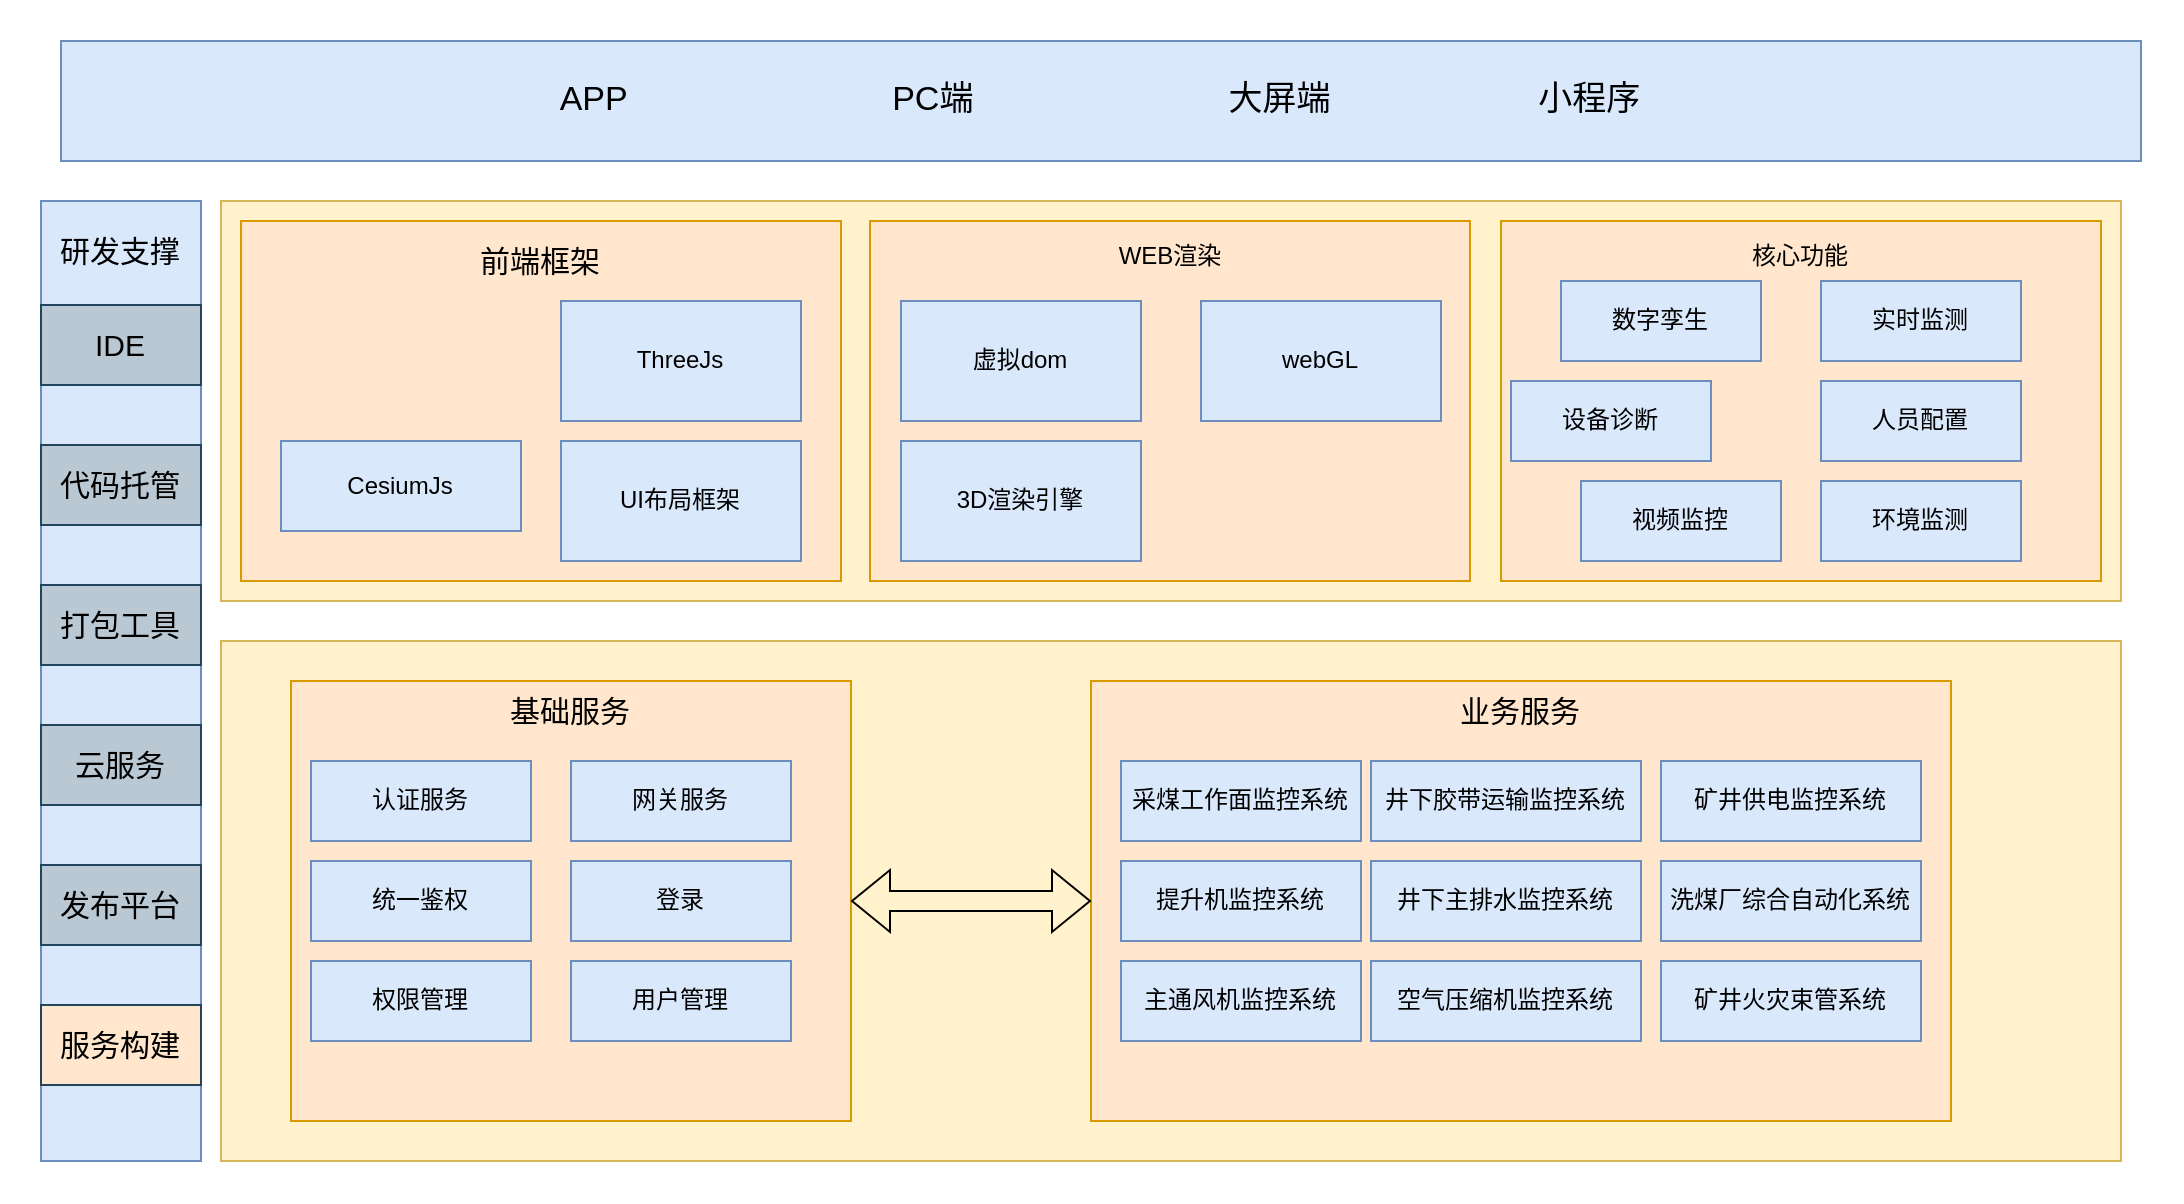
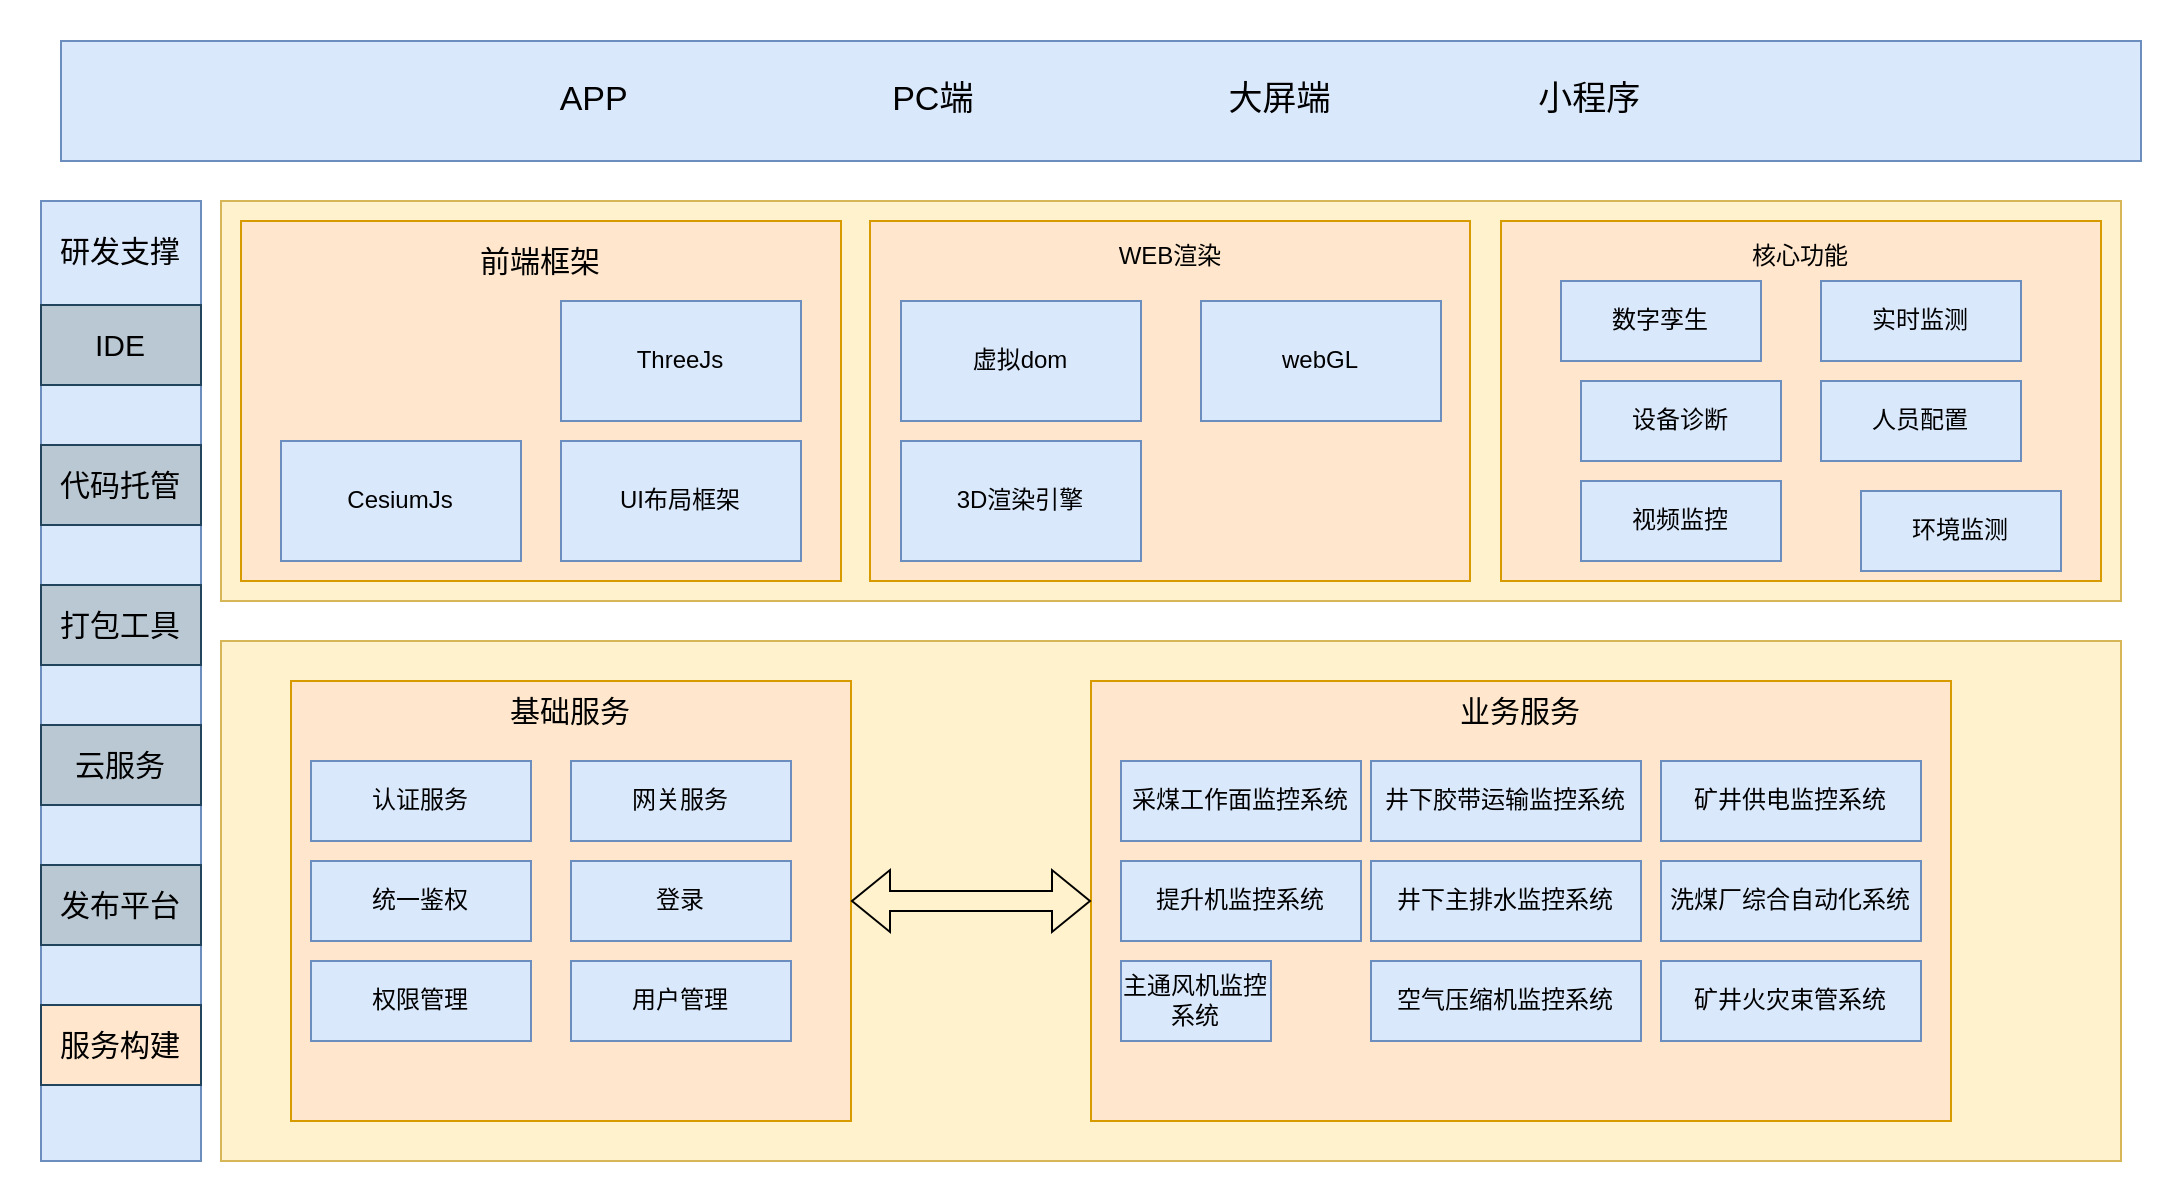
node "设备诊断": moved (1611, 421) -> (1681, 421)
node "CesiumJs": size 240x90 -> 240x120
node "环境监测": moved (1921, 521) -> (1961, 531)
node "主通风机监控系统": size 240x80 -> 150x80
